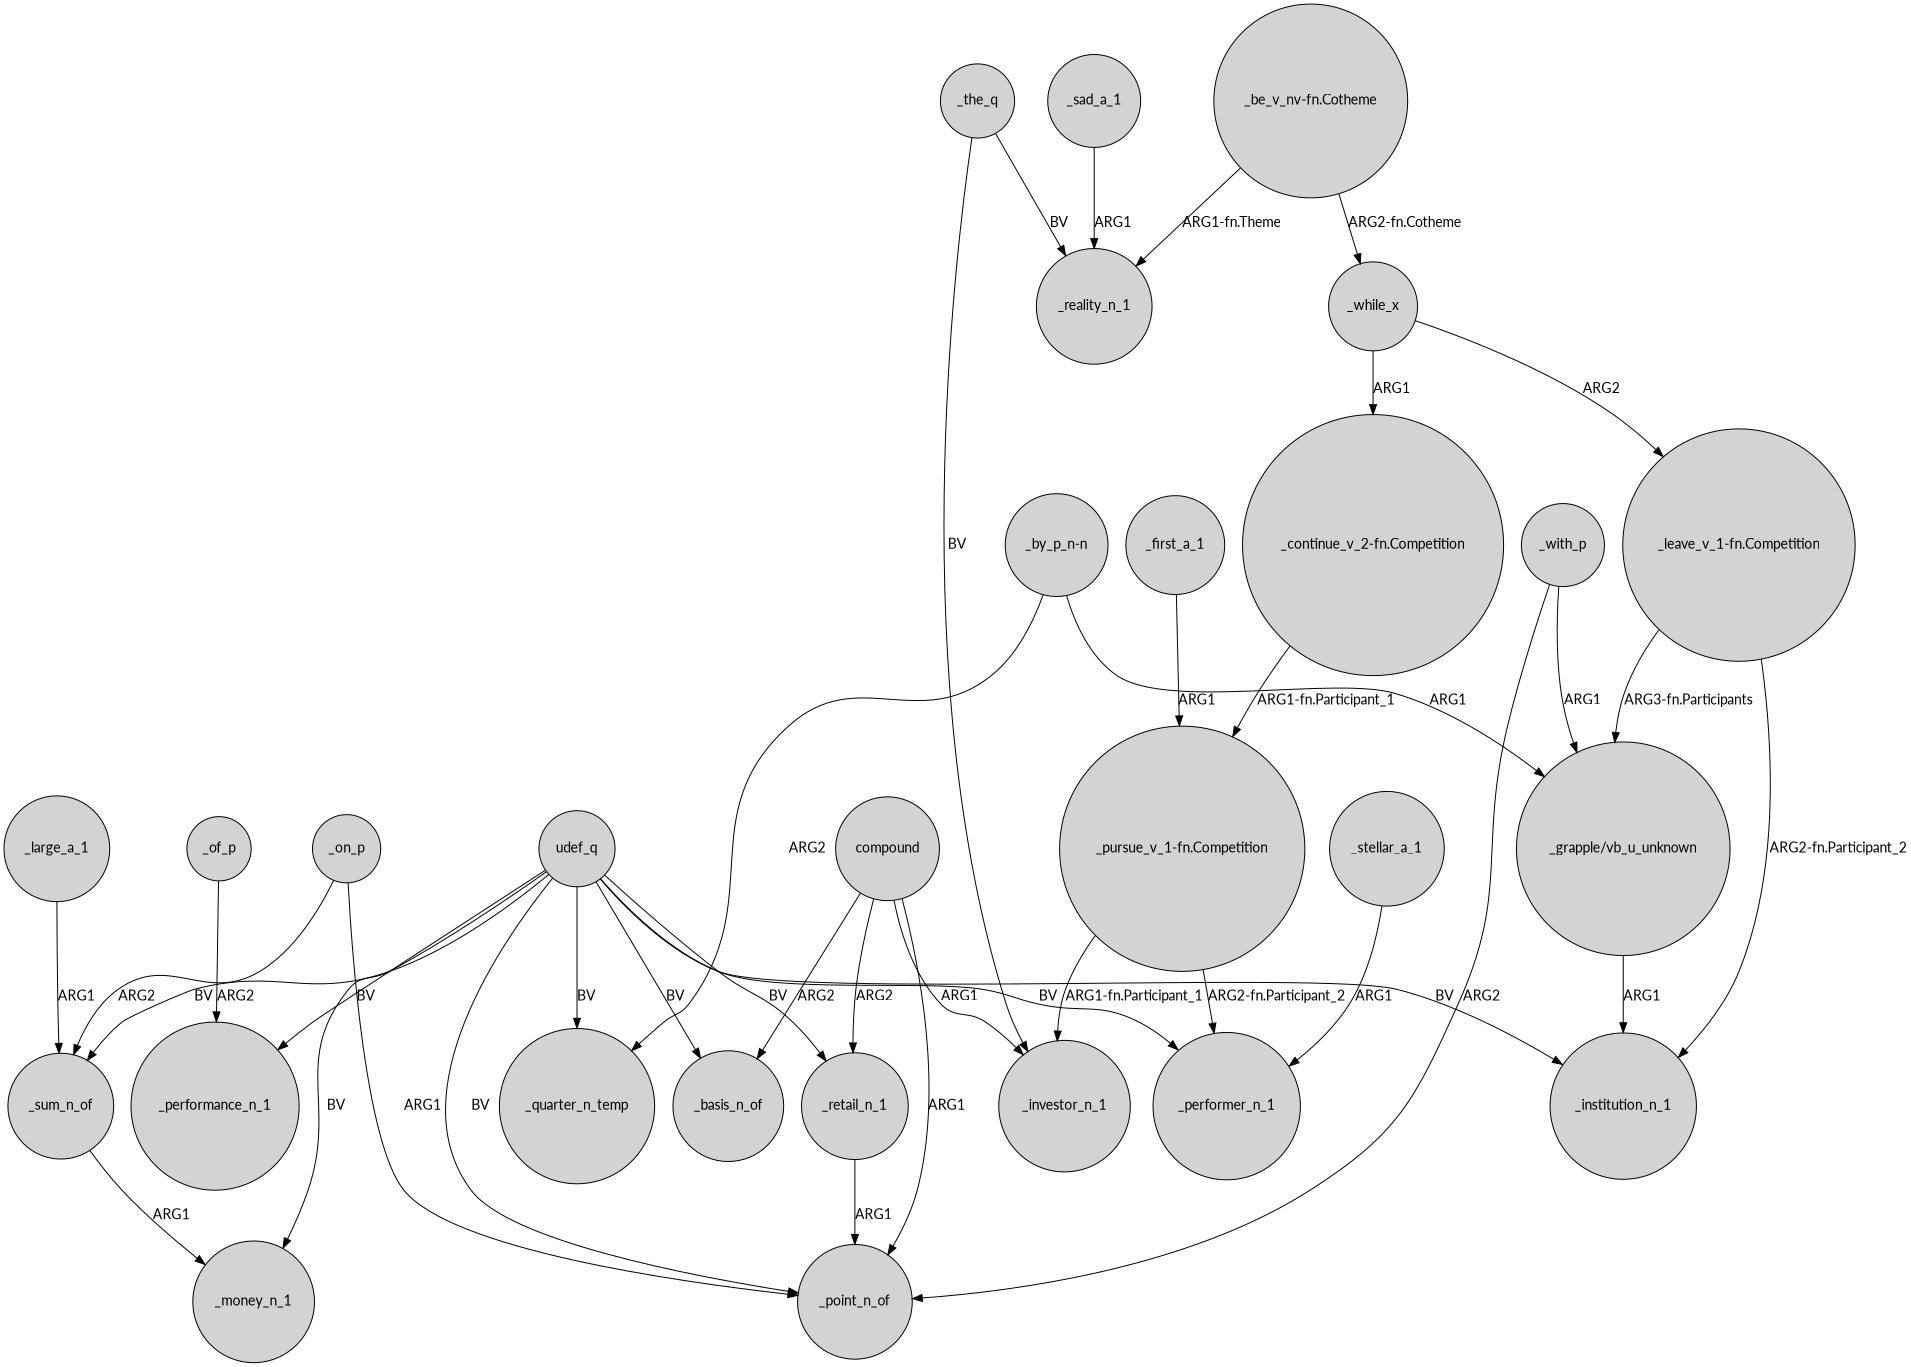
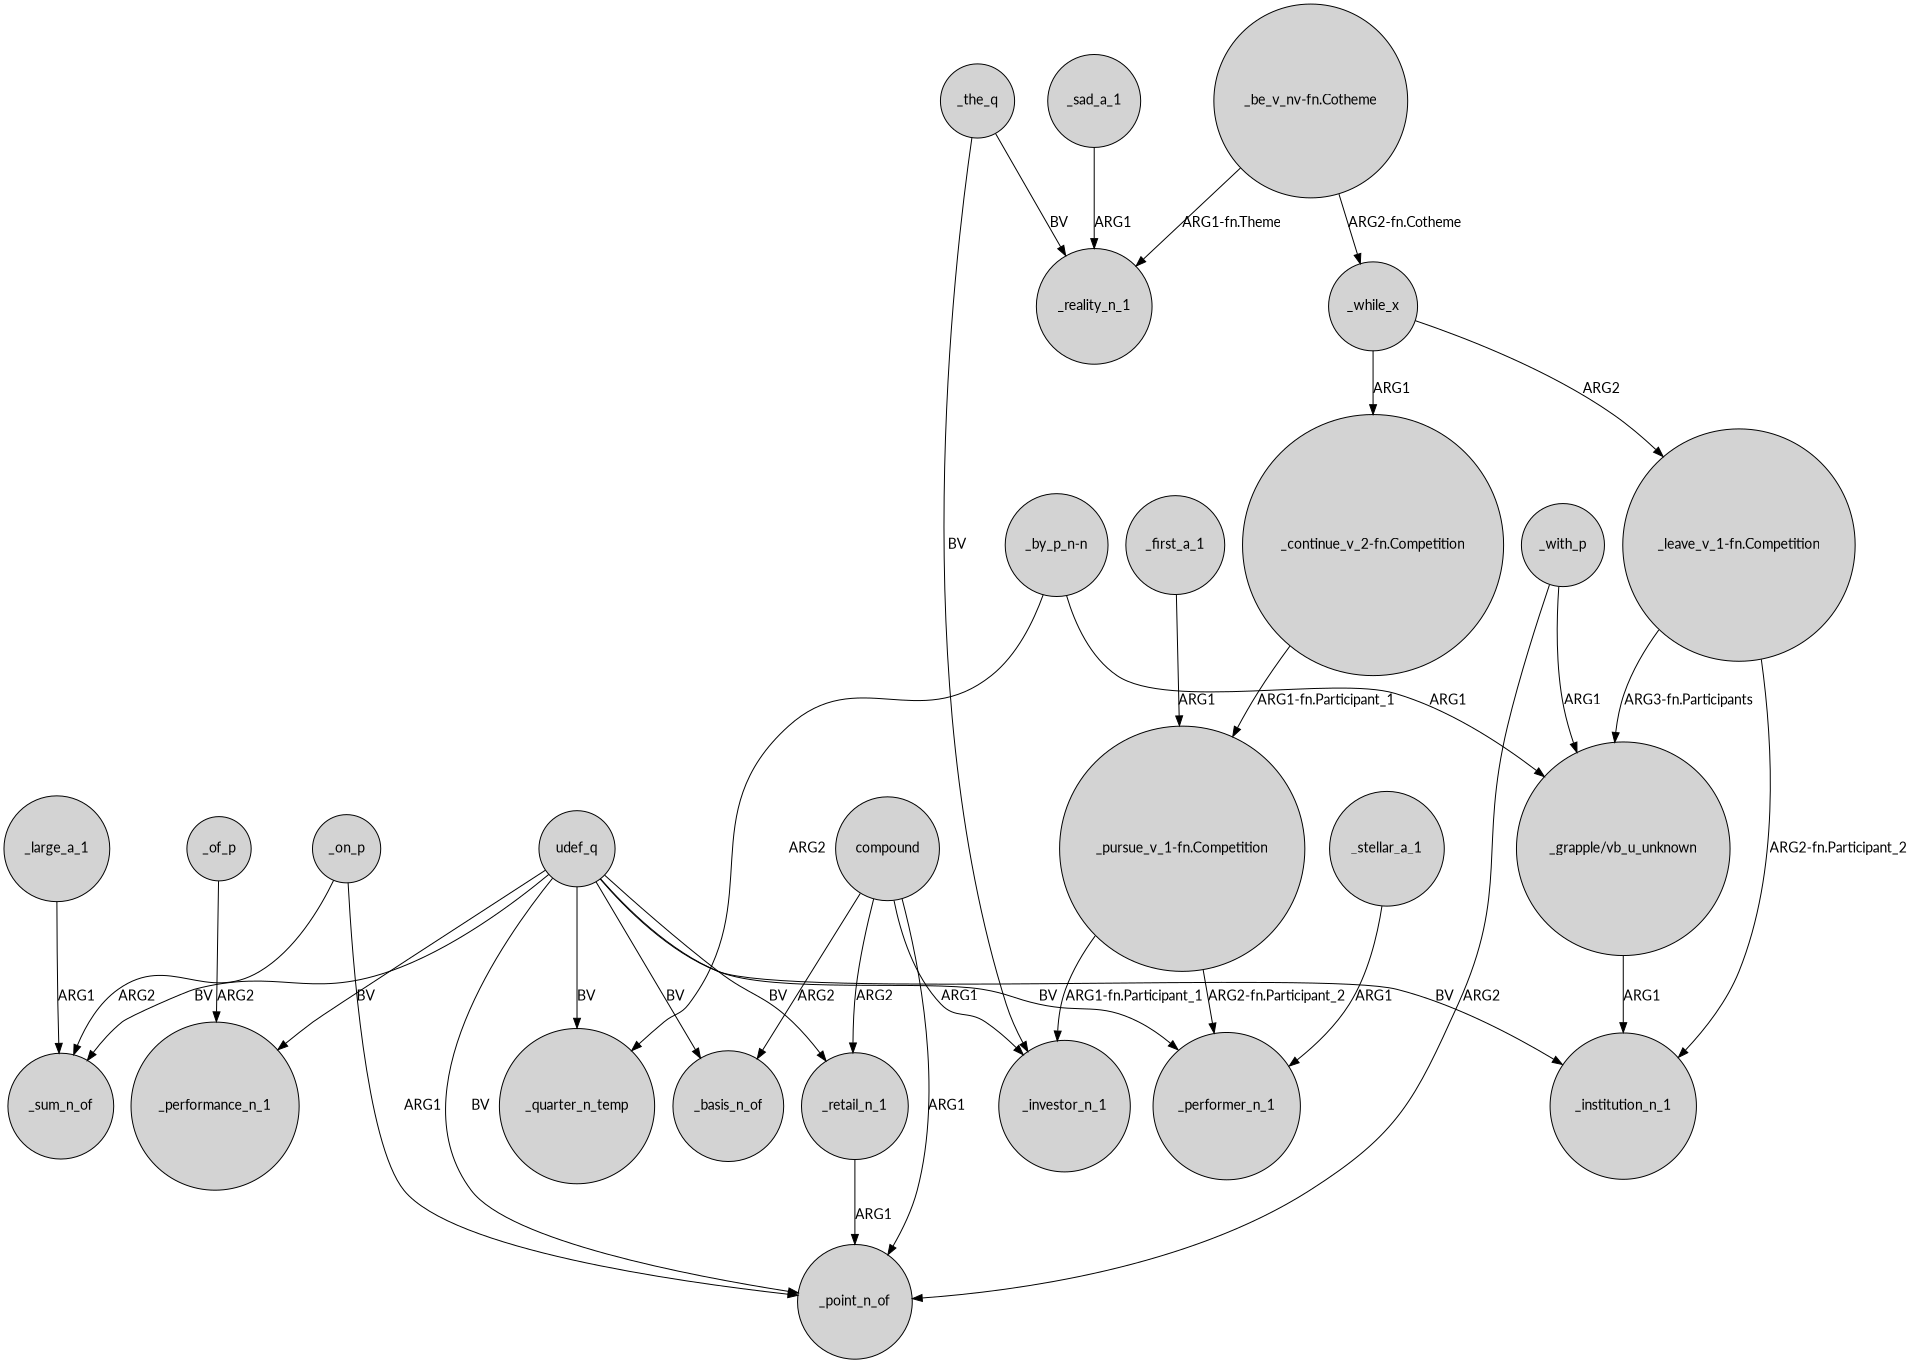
node "_money_n_1": removed
